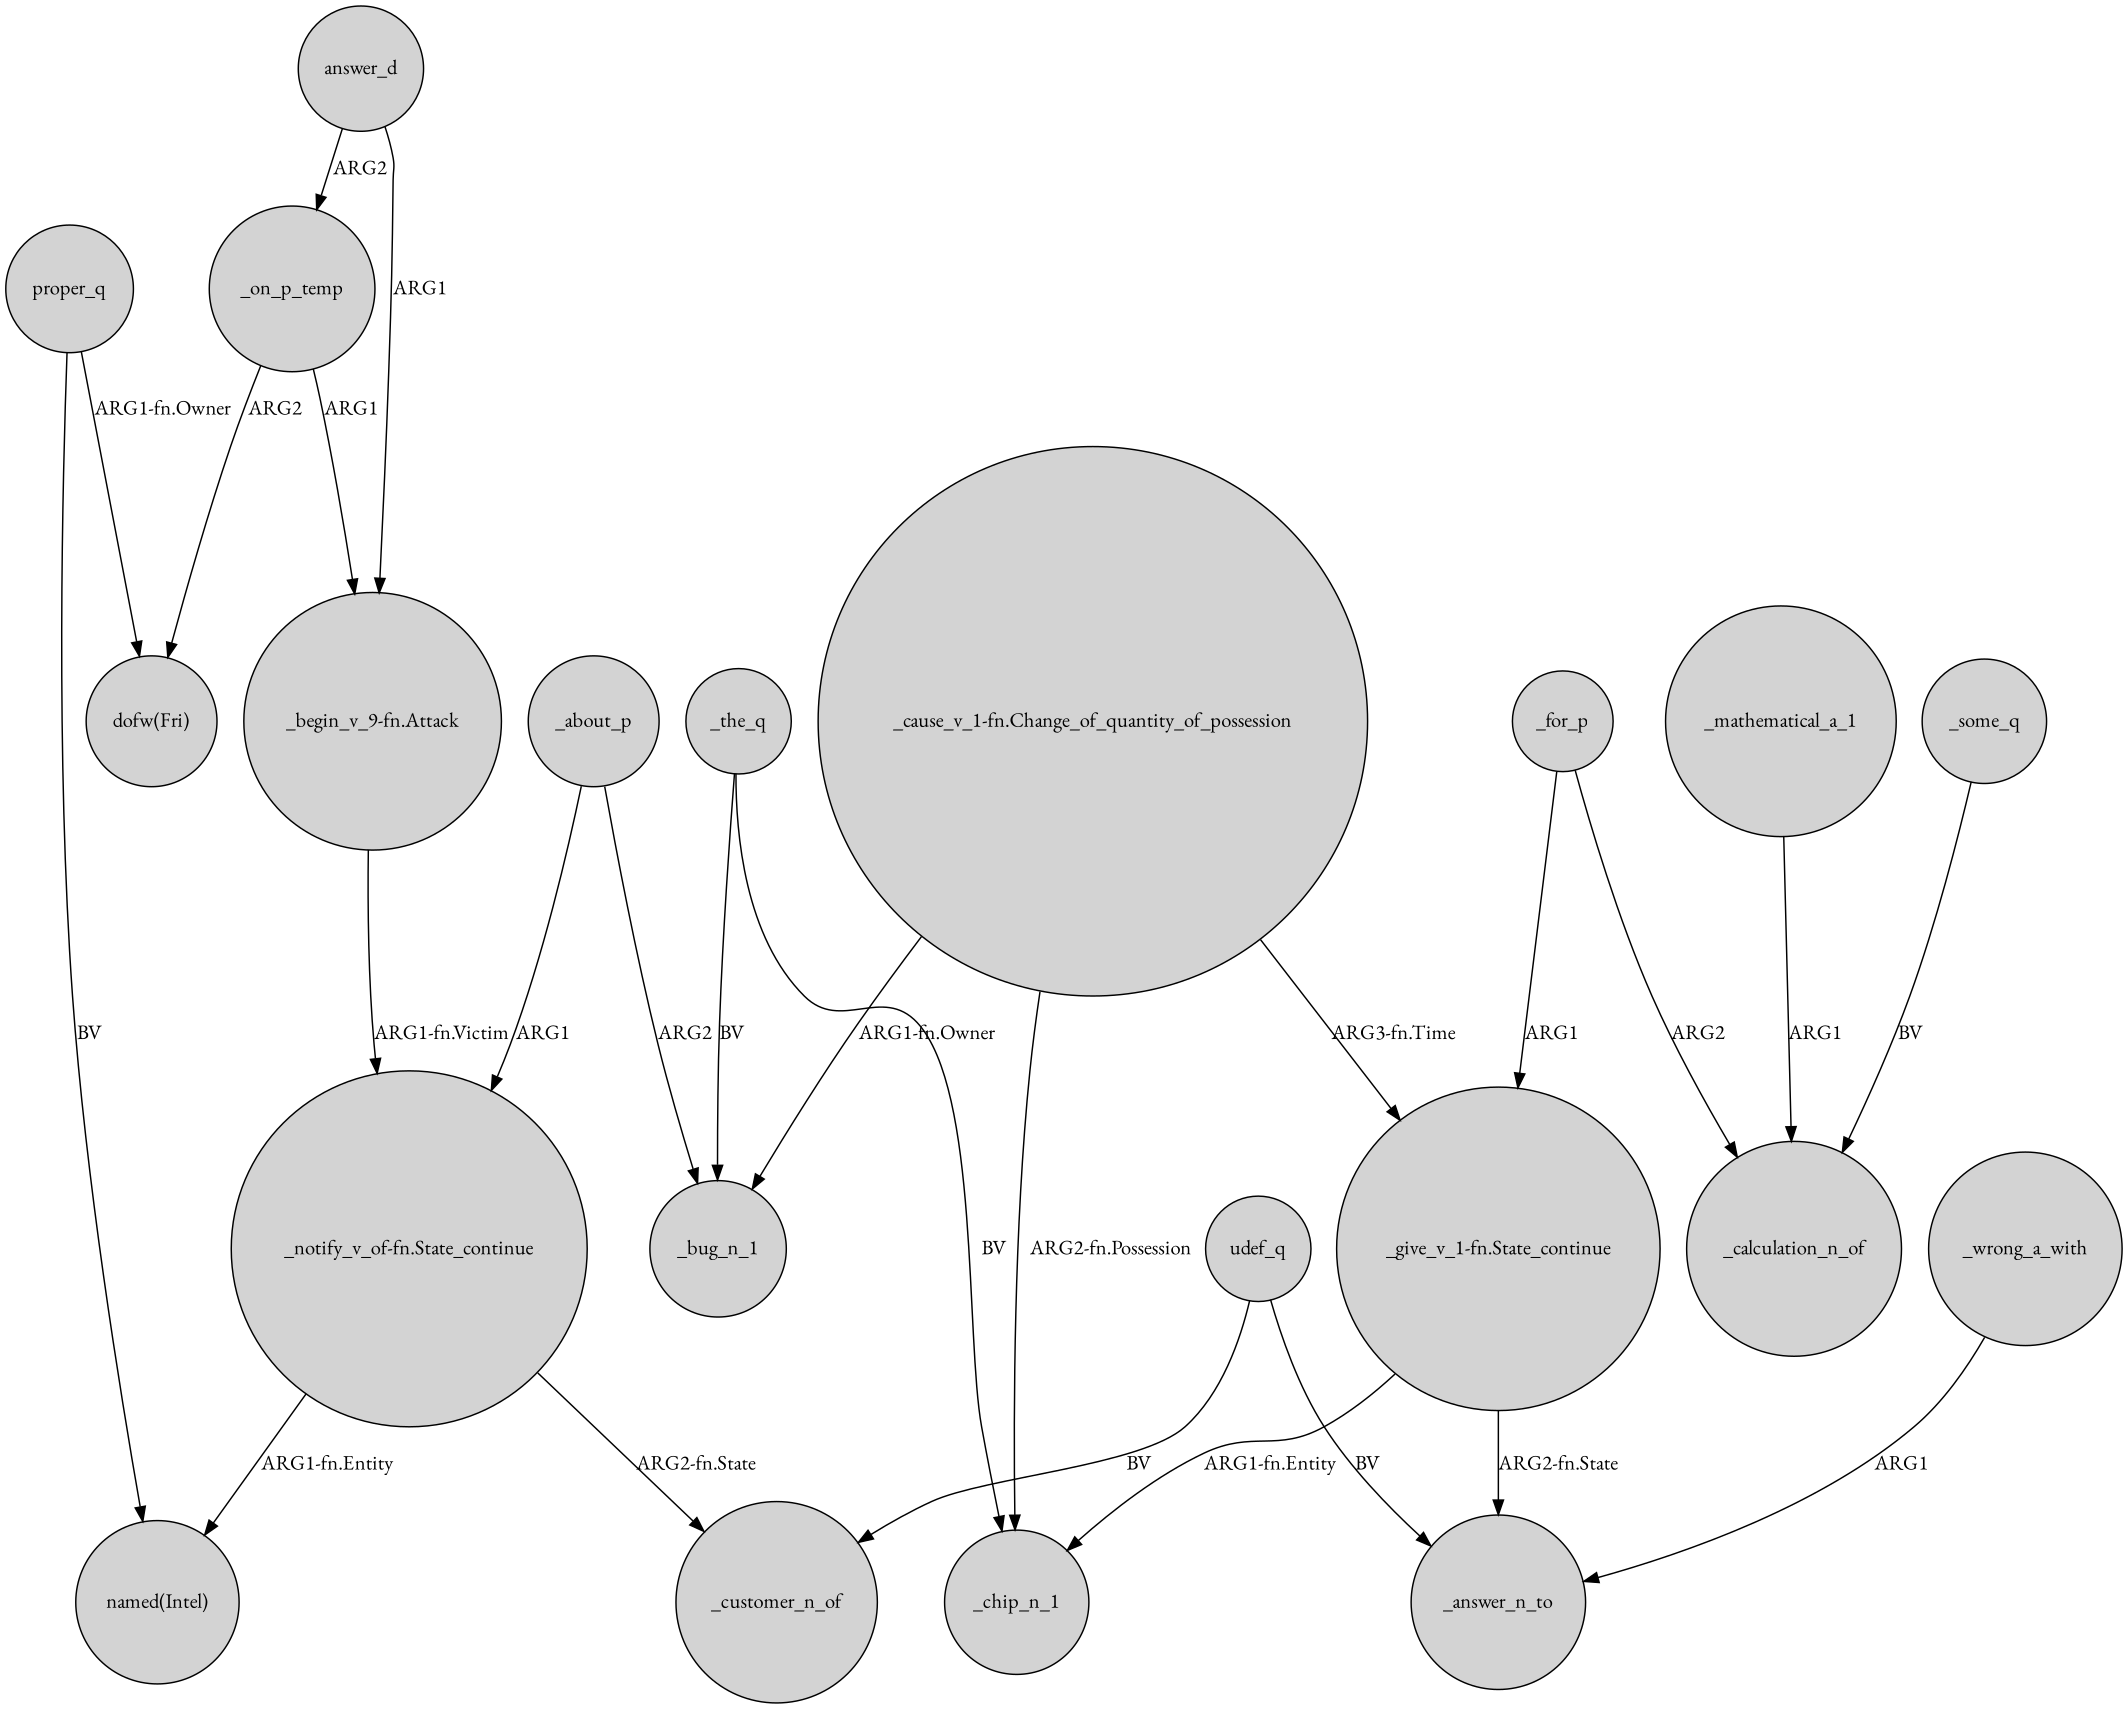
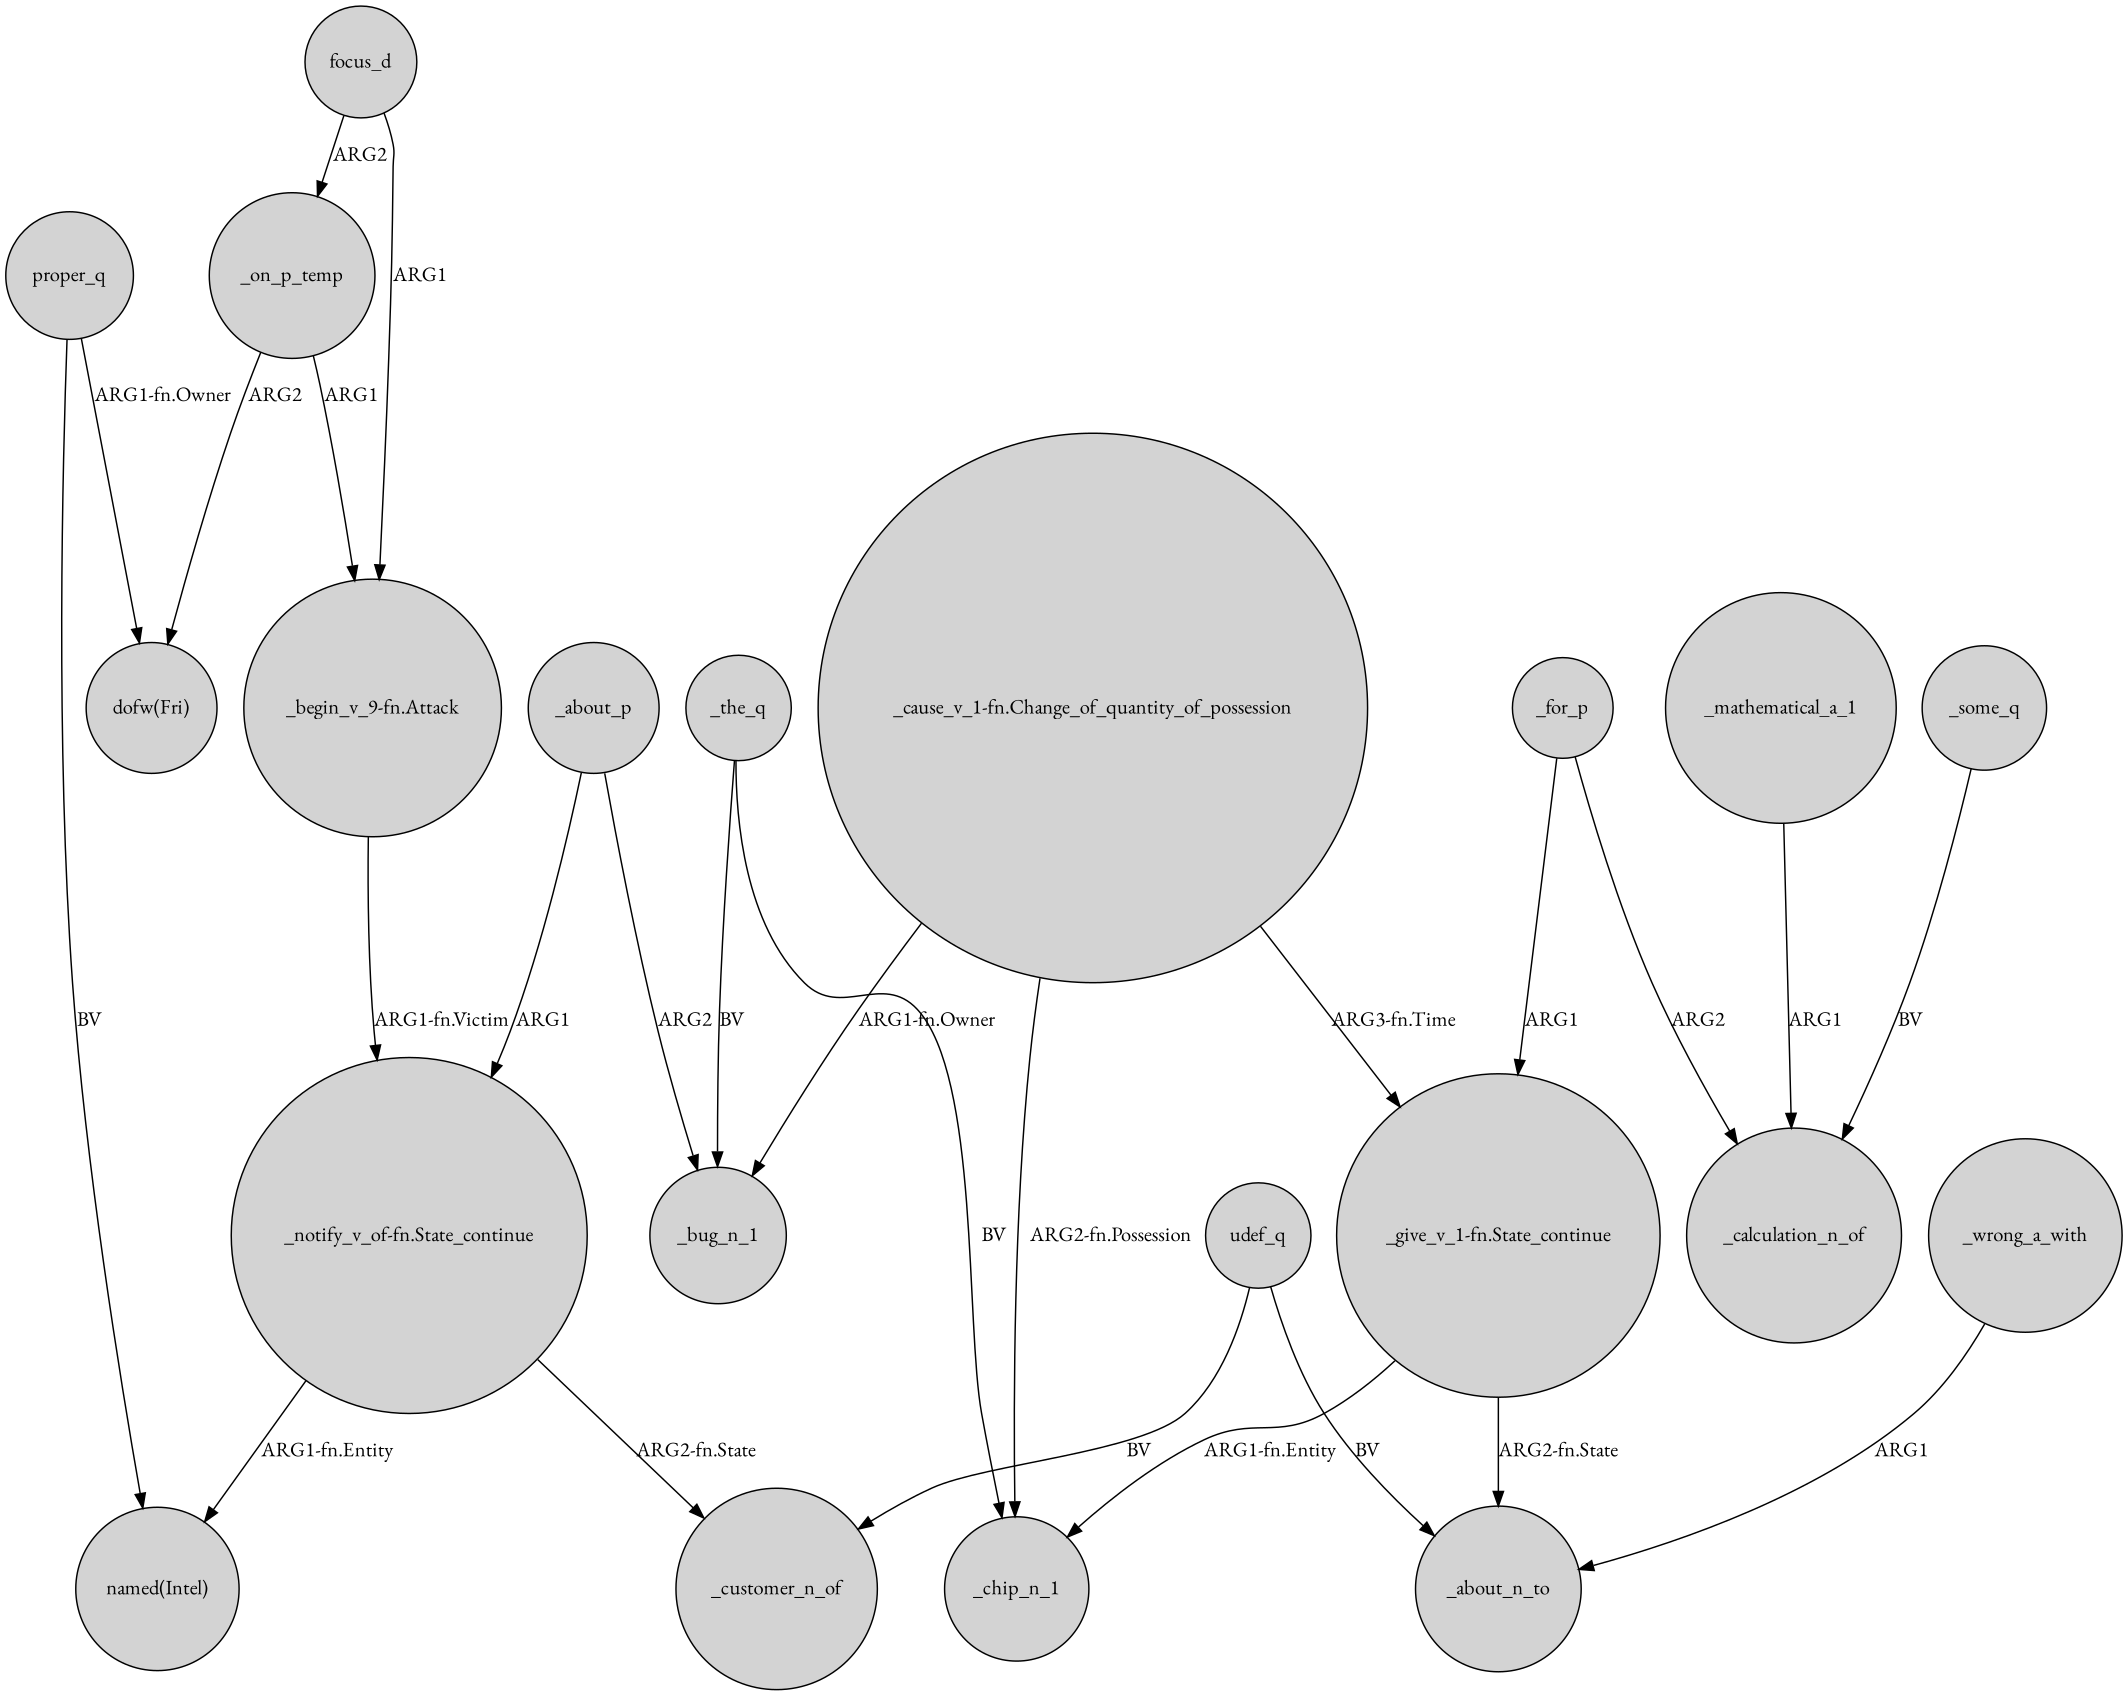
node "answer_d": label "answer_d" -> "focus_d"
node "_answer_n_to": label "_answer_n_to" -> "_about_n_to"
